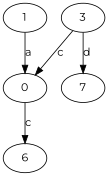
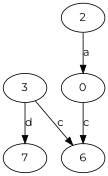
node "1": label "1" -> "2"
edge "3" -> "0": now "3" -> "6"
